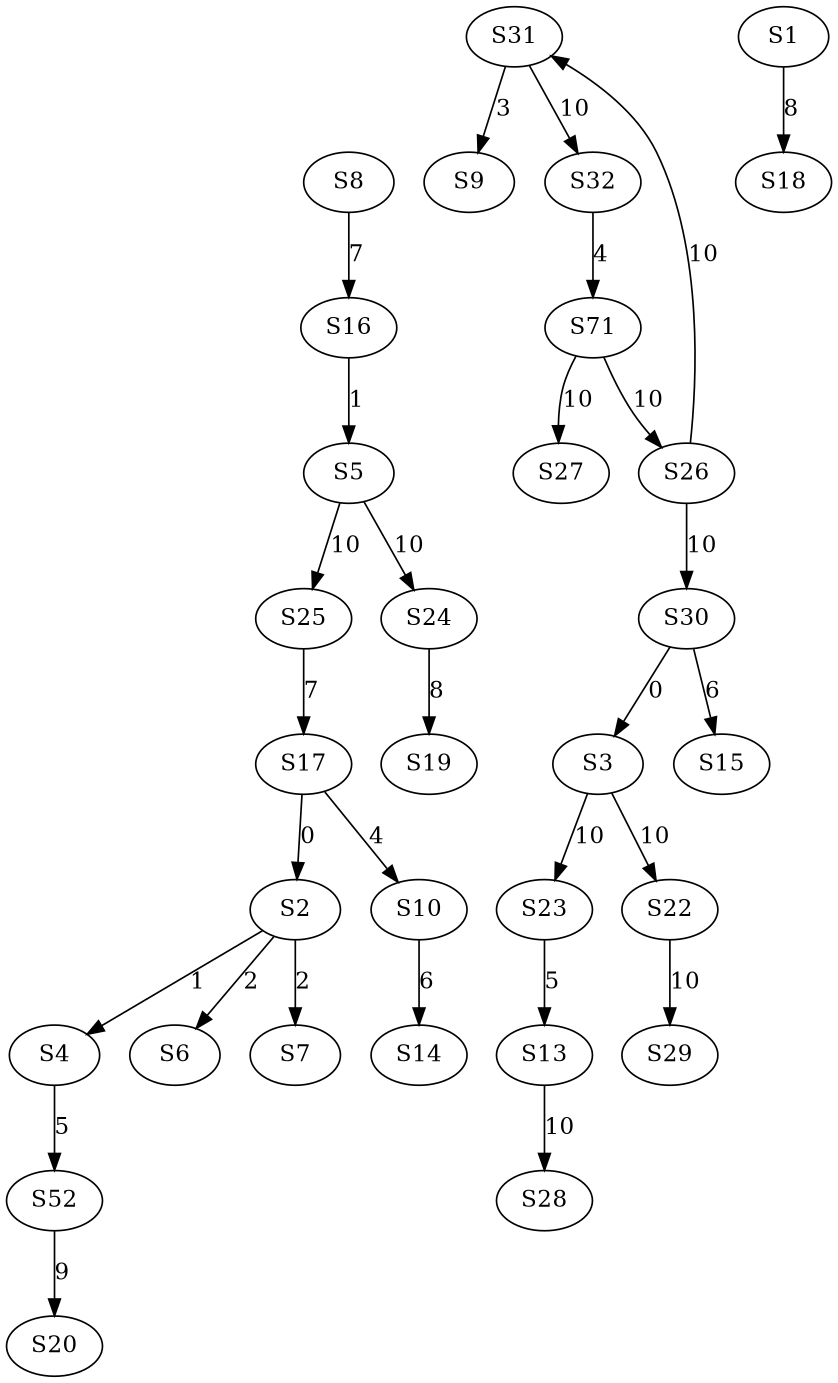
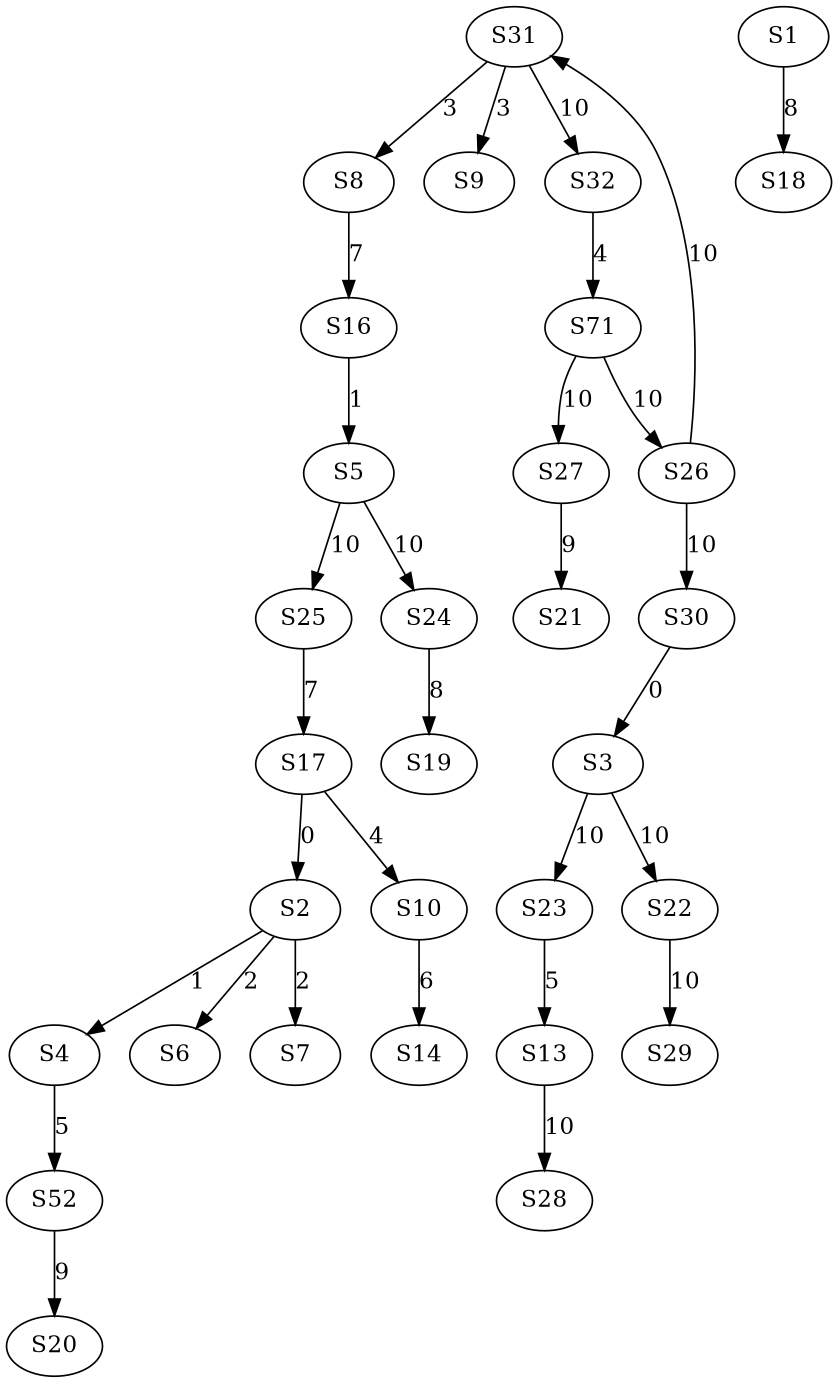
edge "S31" -> "S8": added, label "3"
node "S21": added
node "S15": removed
